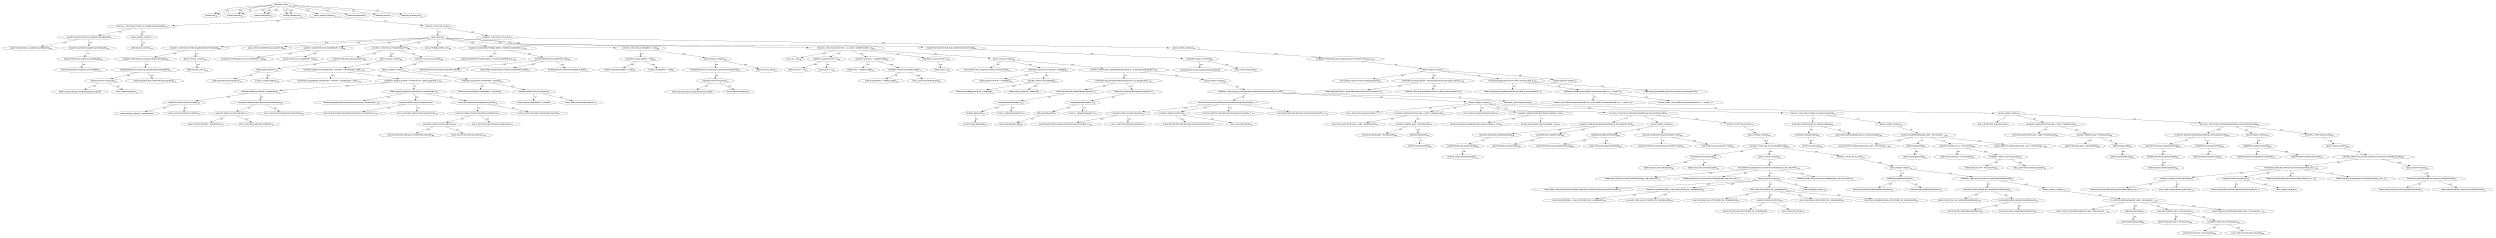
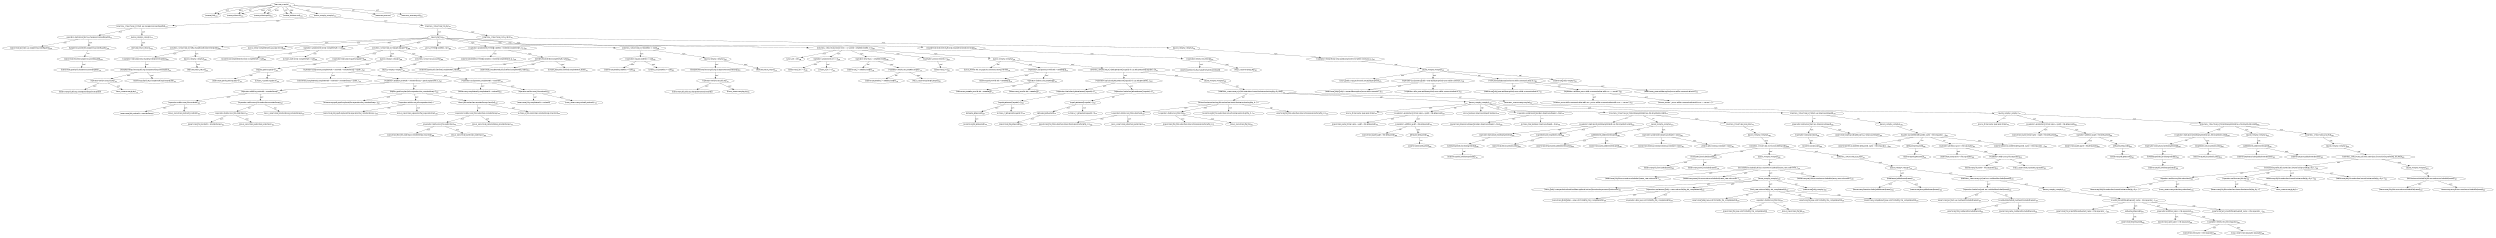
node "(MODIFIER,PROTECTED)": removed
